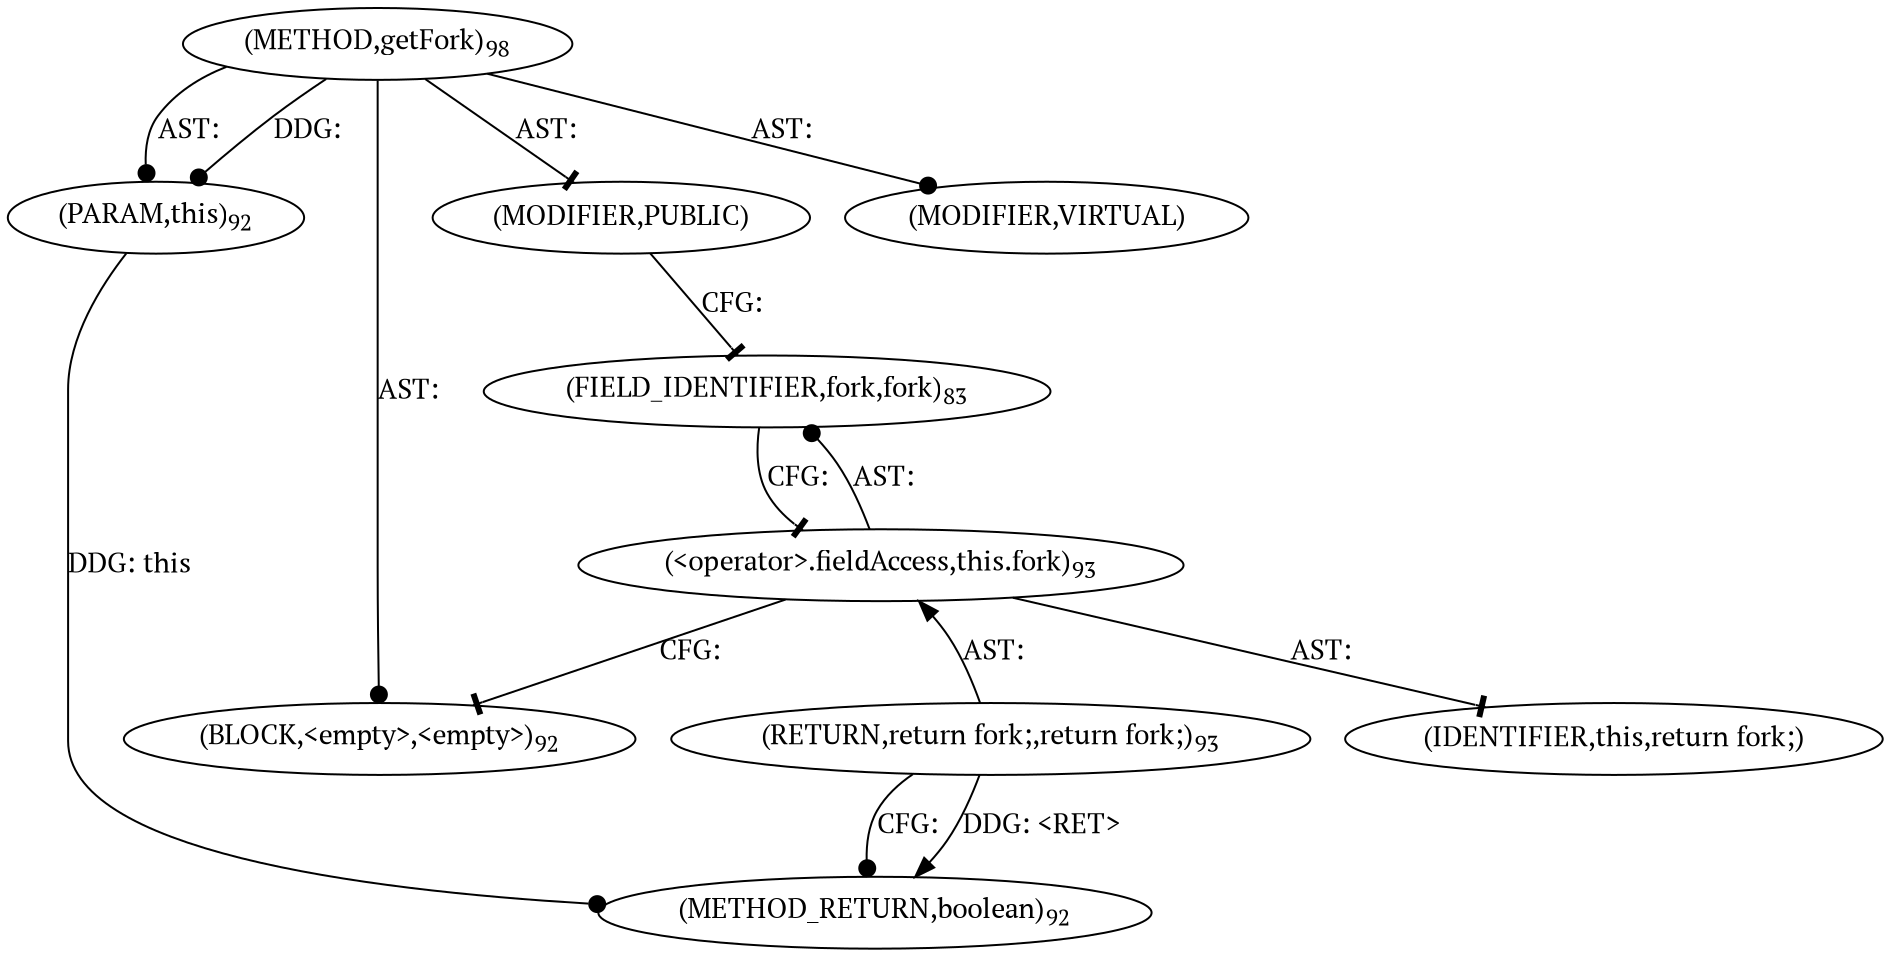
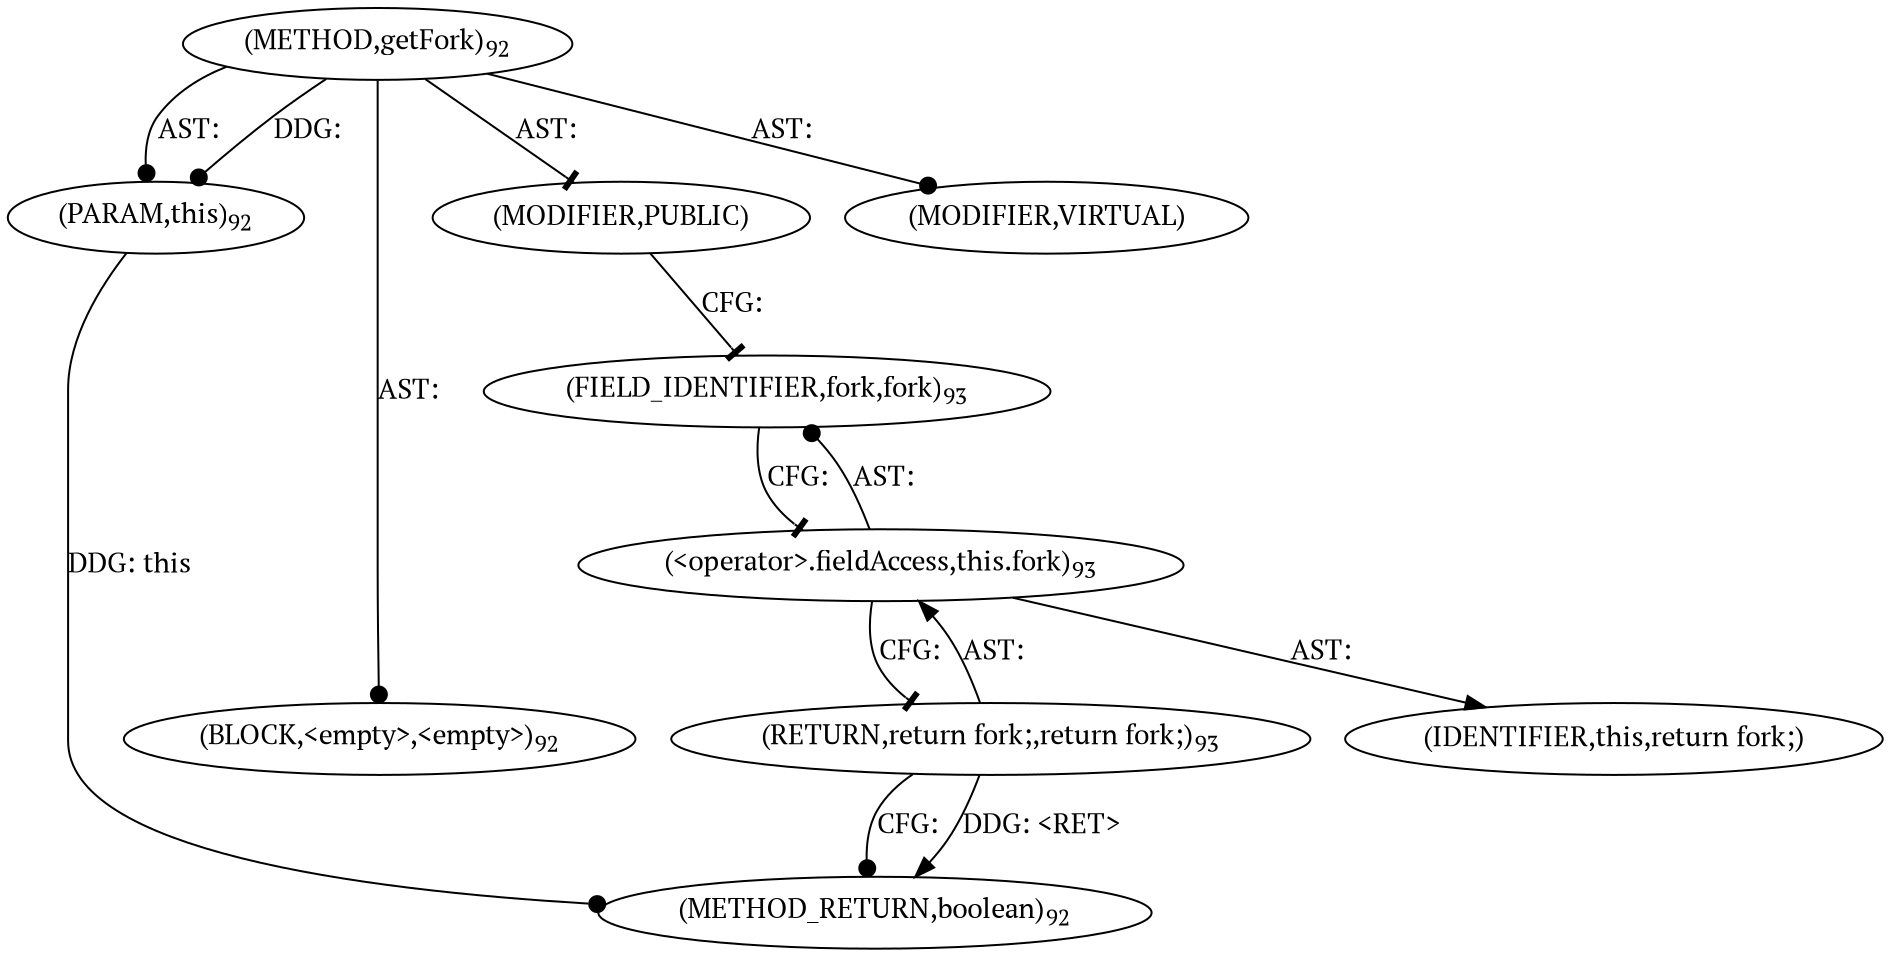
node "(METHOD,getFork)": text "98" -> "92"
node "(FIELD_IDENTIFIER,fork,fork)": text "83" -> "93"
edge "(<operator>.fieldAccess,this.fork)" -> "(BLOCK,<empty>,<empty>)": now "(<operator>.fieldAccess,this.fork)" -> "(RETURN,return fork;,return fork;)"
edge "(<operator>.fieldAccess,this.fork)" -> "(IDENTIFIER,this,return fork;)": arrowhead tee -> normal
